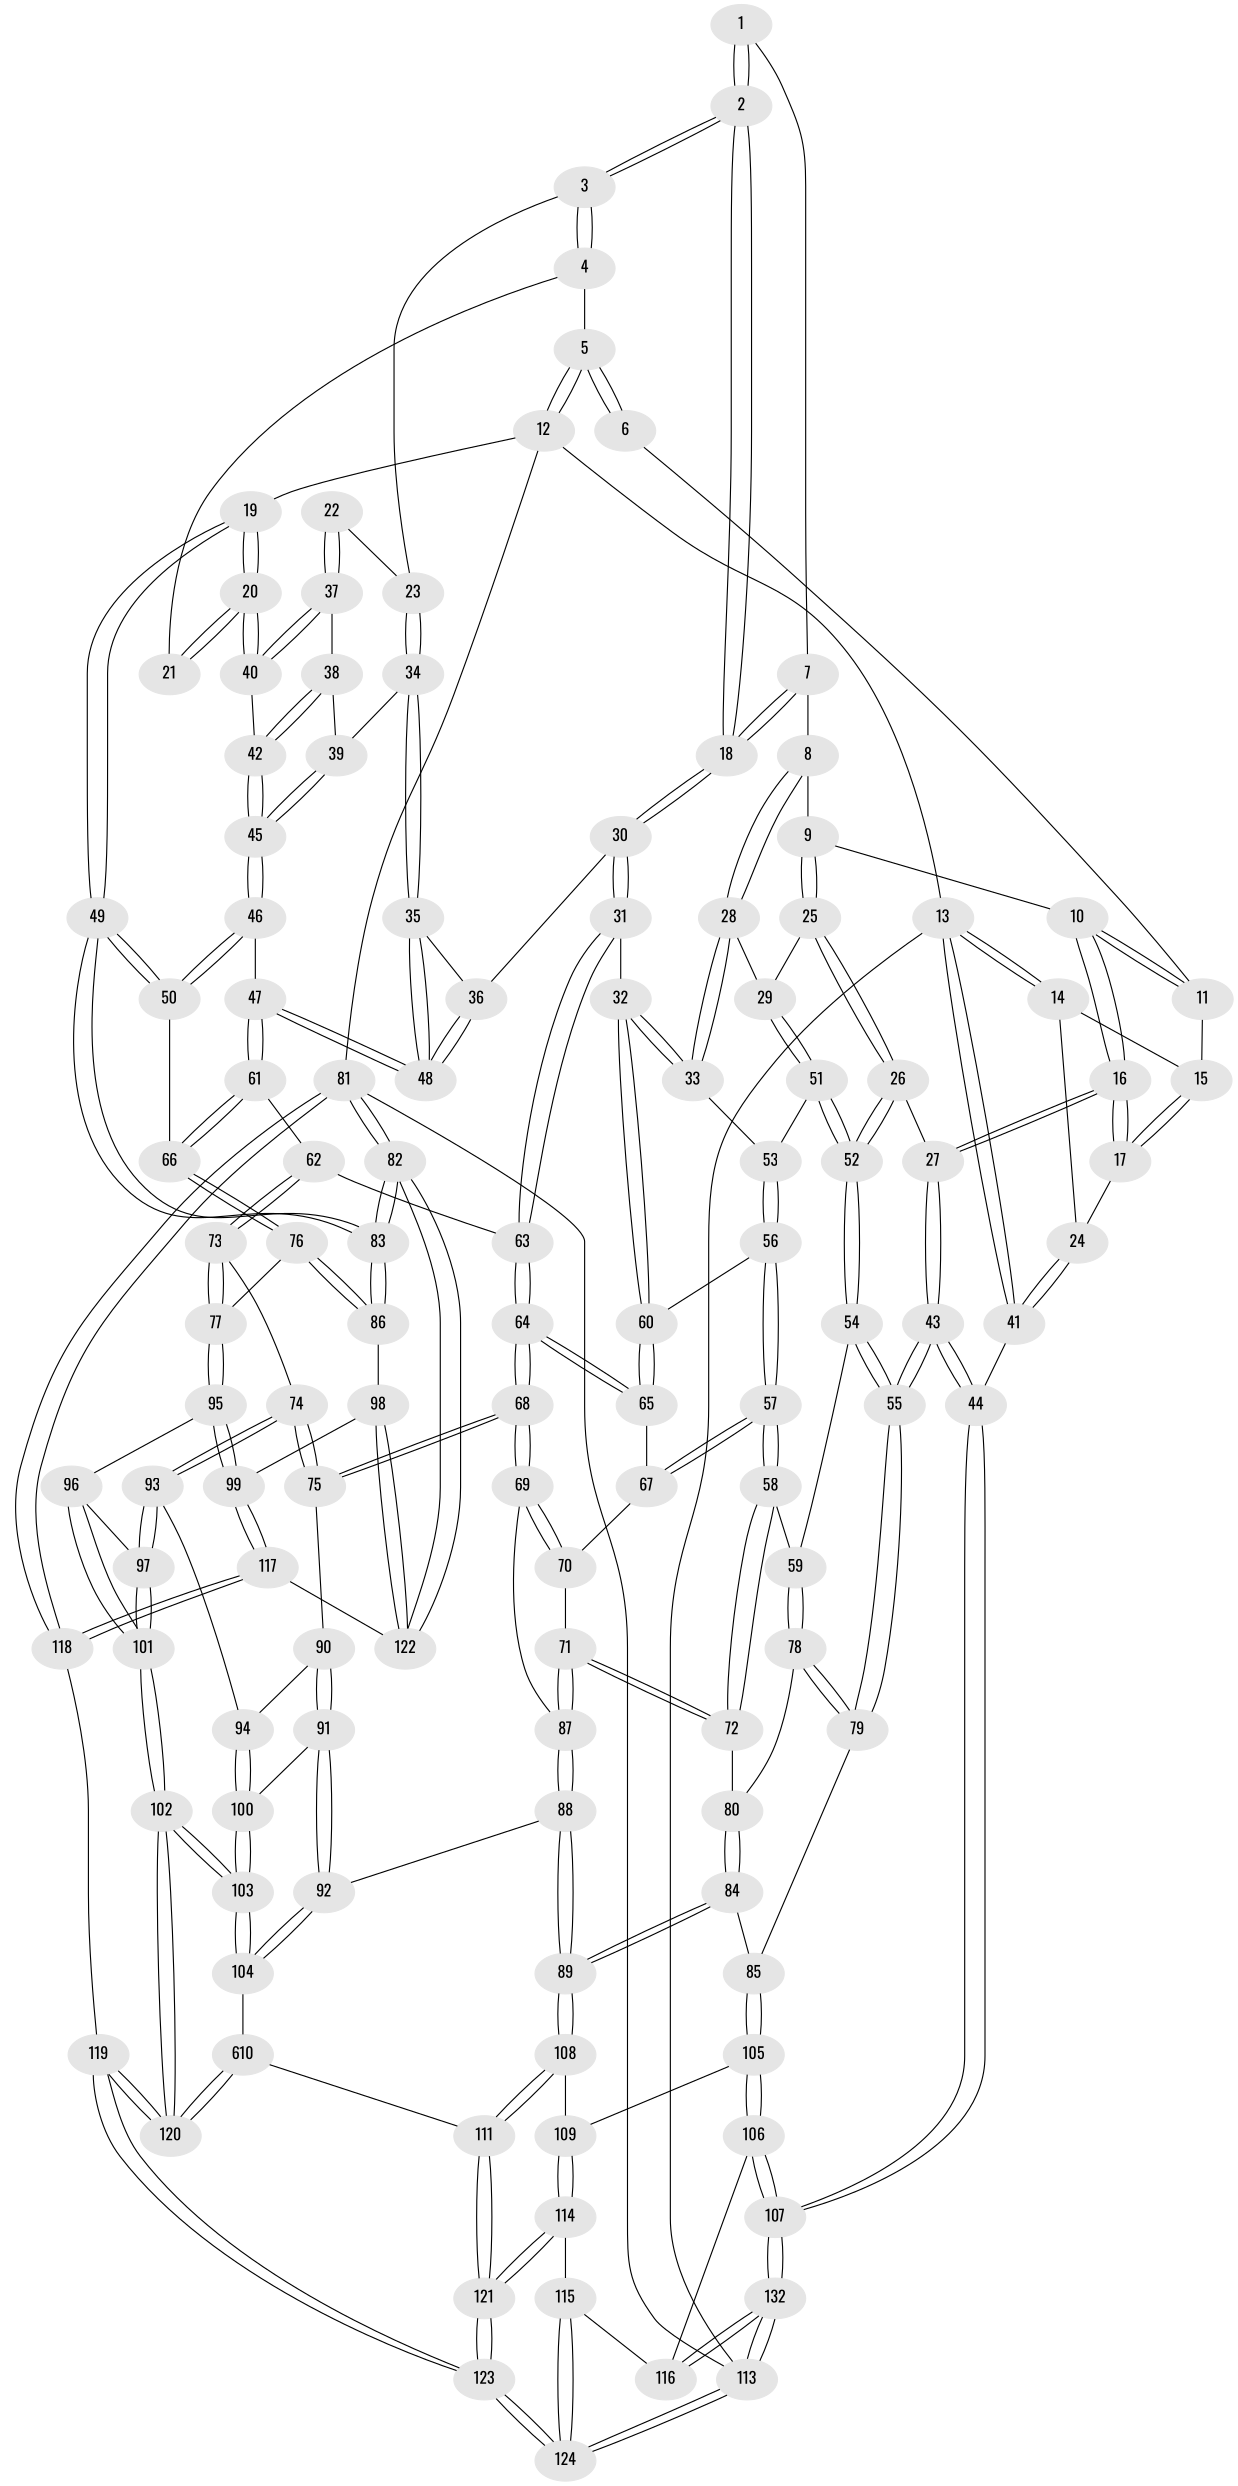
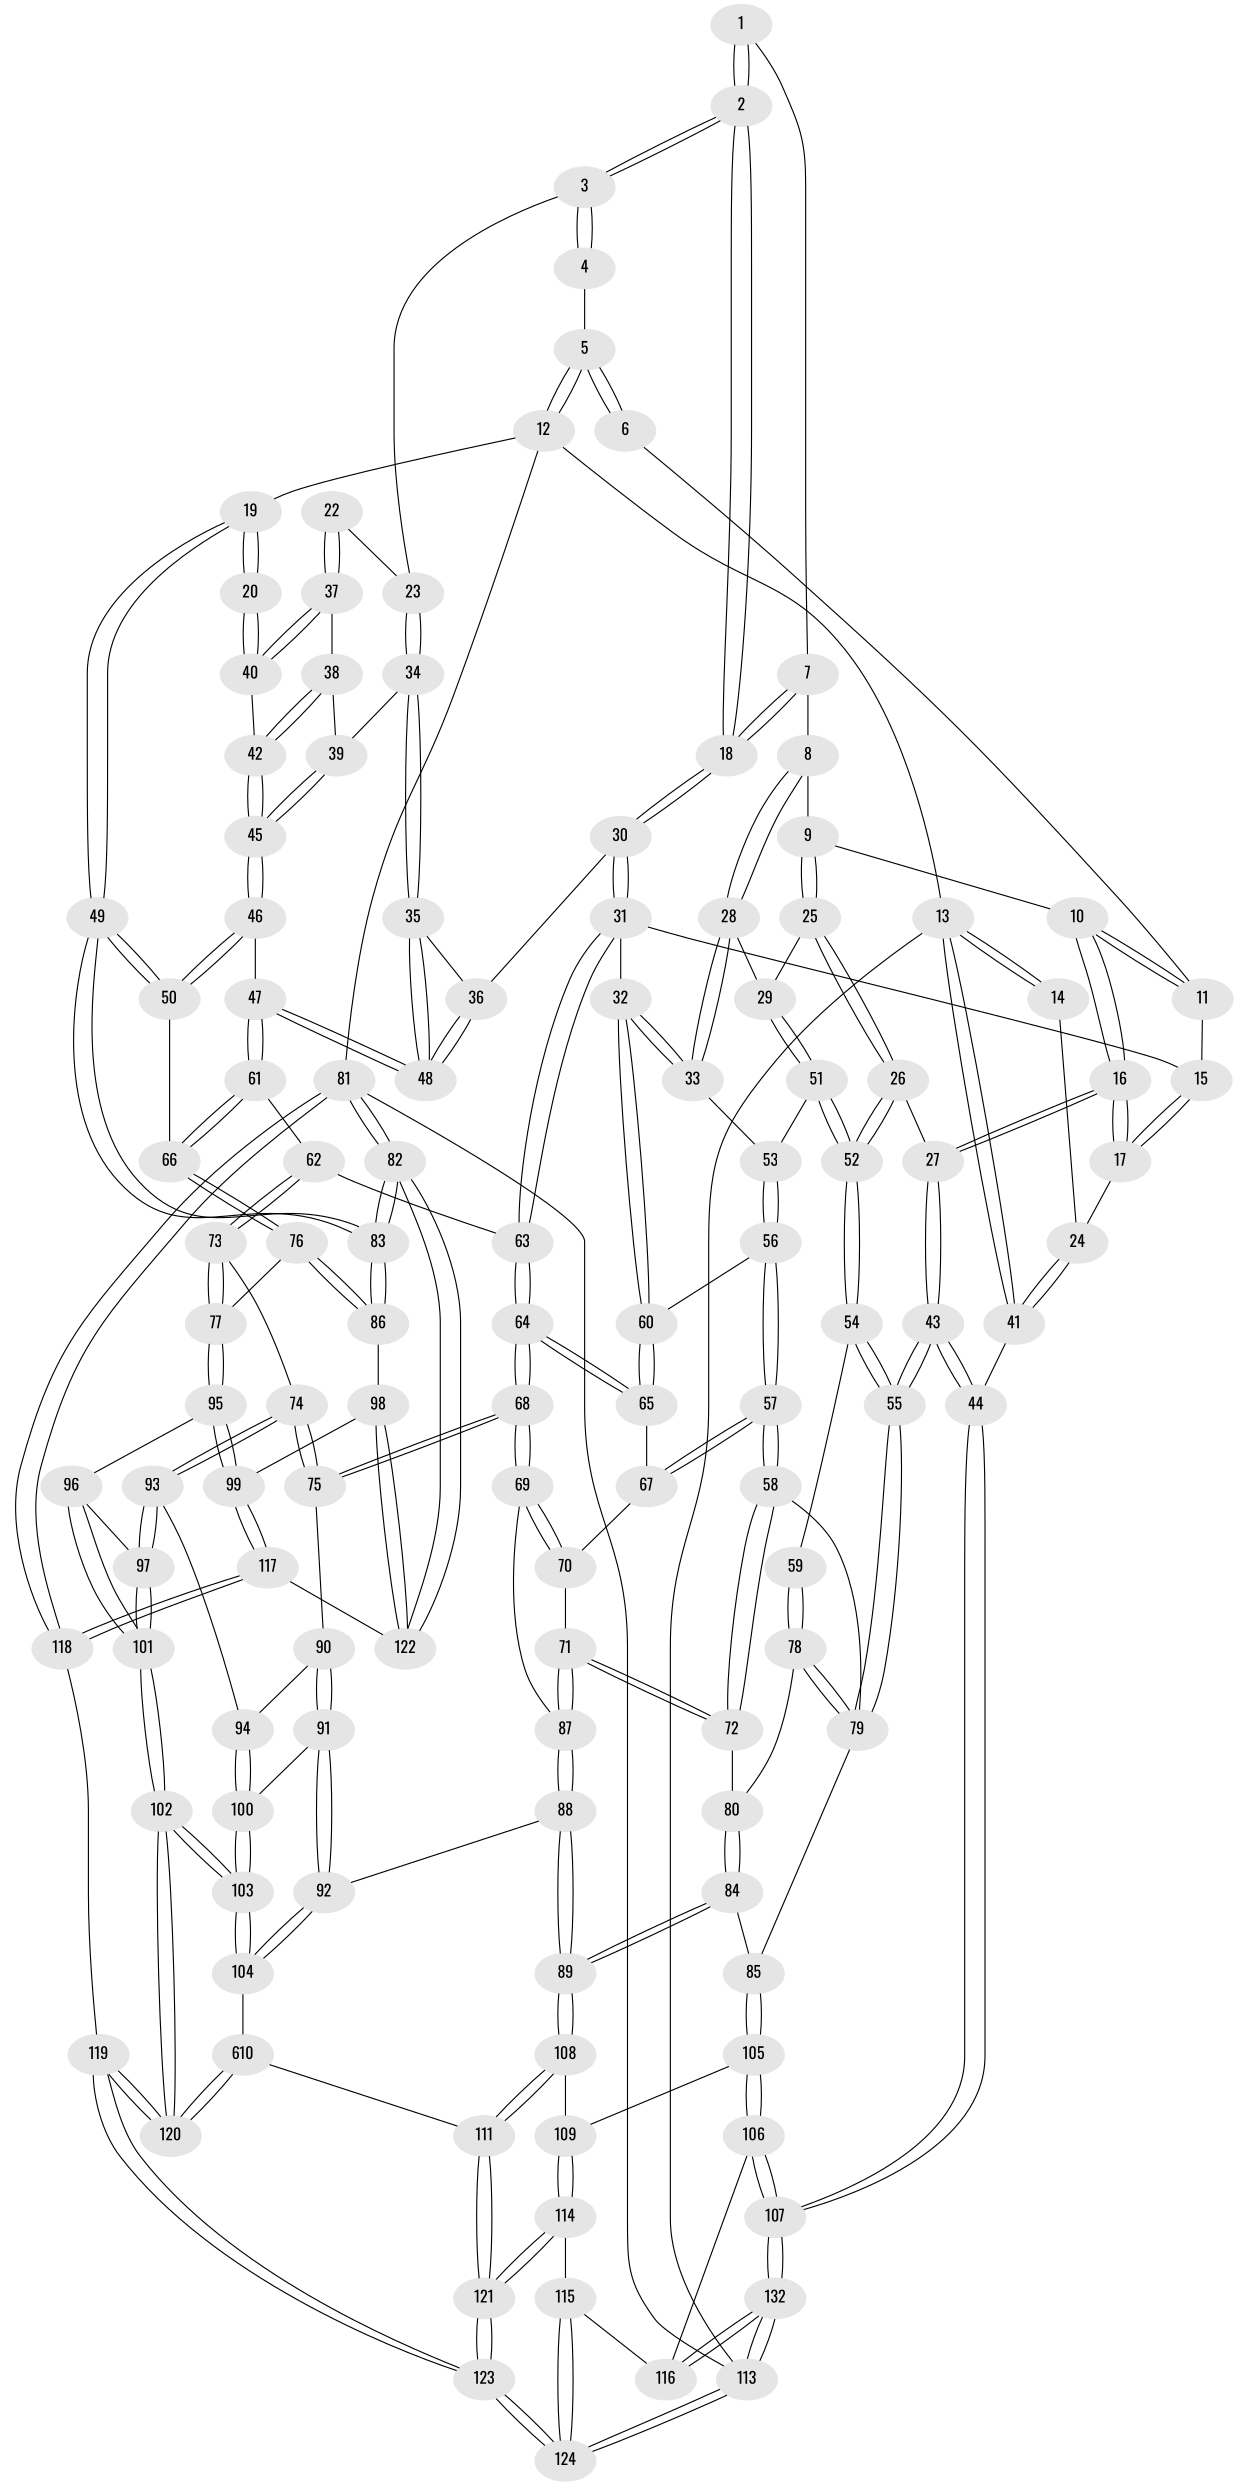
node "21": removed
edge "14" -- "15": now "31" -- "15"
edge "58" -- "59": now "58" -- "79"
